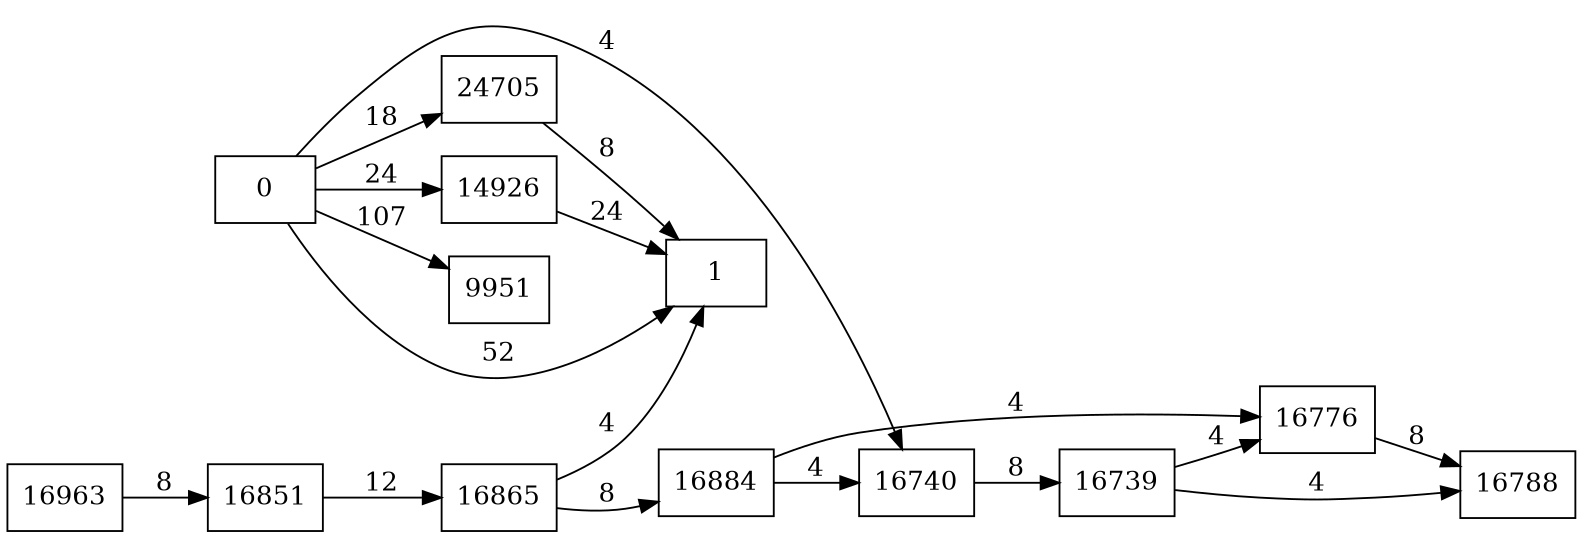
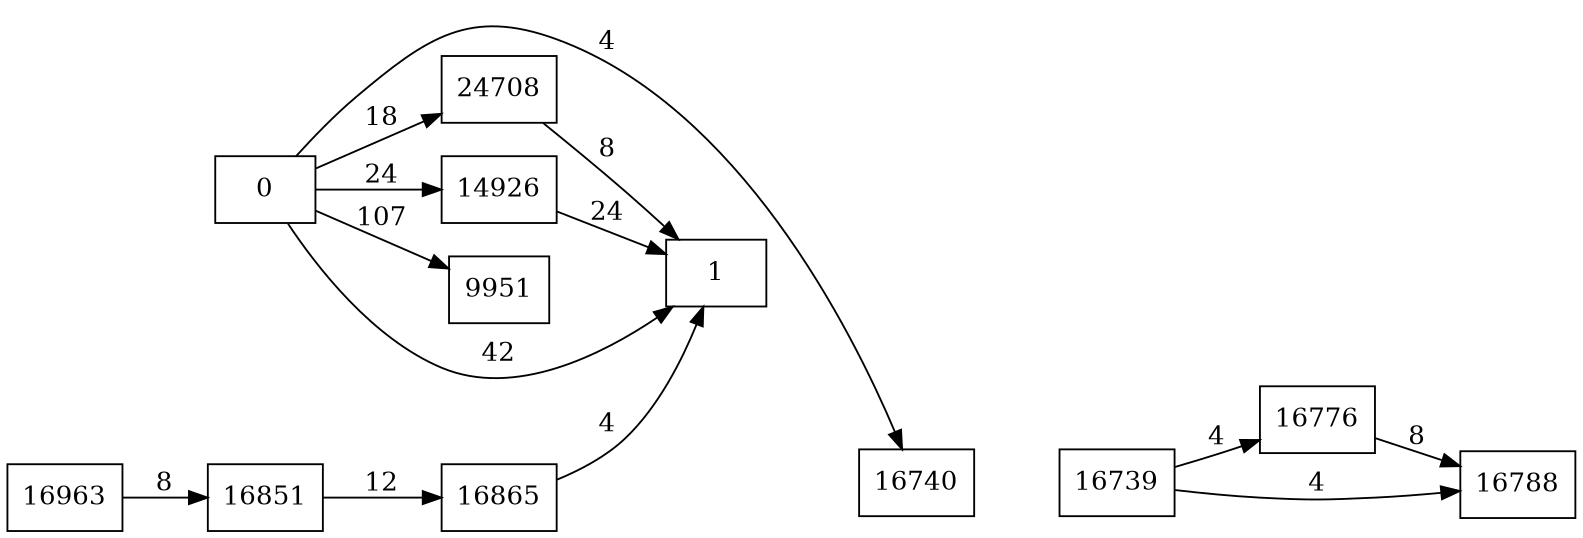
node "24705": label "24705" -> "24708"
edge "0" -> "1": label "52" -> "42"
node "16884": removed
edge "16740" -> "16739": removed, label "8"
